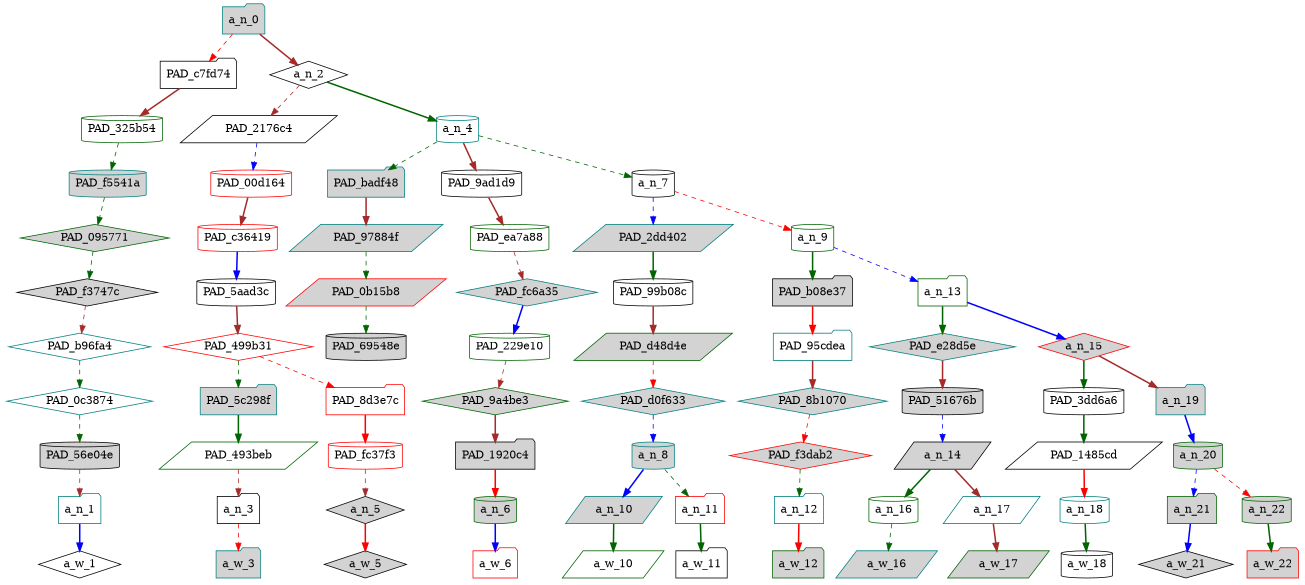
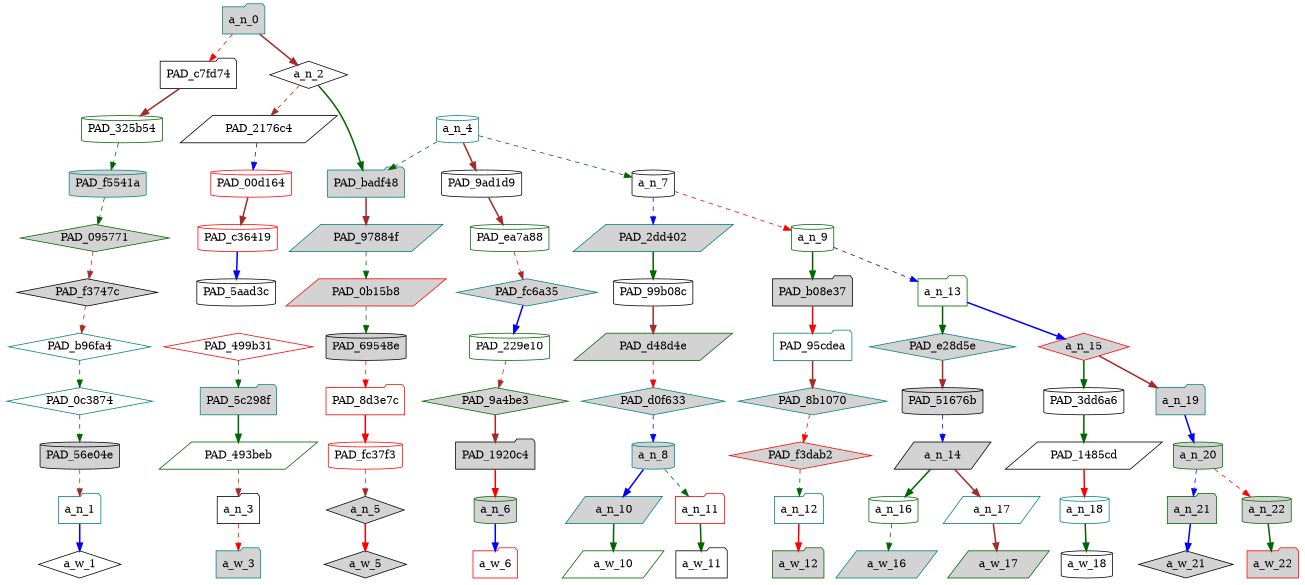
edge "a_n_2" -> "a_n_4": now "a_n_2" -> "PAD_badf48"
edge "PAD_095771" -> "PAD_f3747c": color darkgreen -> brown
edge "PAD_5aad3c" -> "PAD_499b31": removed
edge "PAD_499b31" -> "PAD_8d3e7c": now "PAD_69548e" -> "PAD_8d3e7c"
